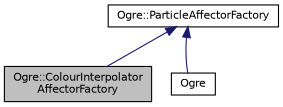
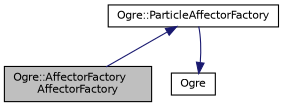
edge "Ogre" -> "Ogre::ParticleAffectorFactory": reversed
node "Ogre::ColourInterpolator AffectorFactory": label "Ogre::ColourInterpolator AffectorFactory" -> "Ogre::AffectorFactory AffectorFactory"
